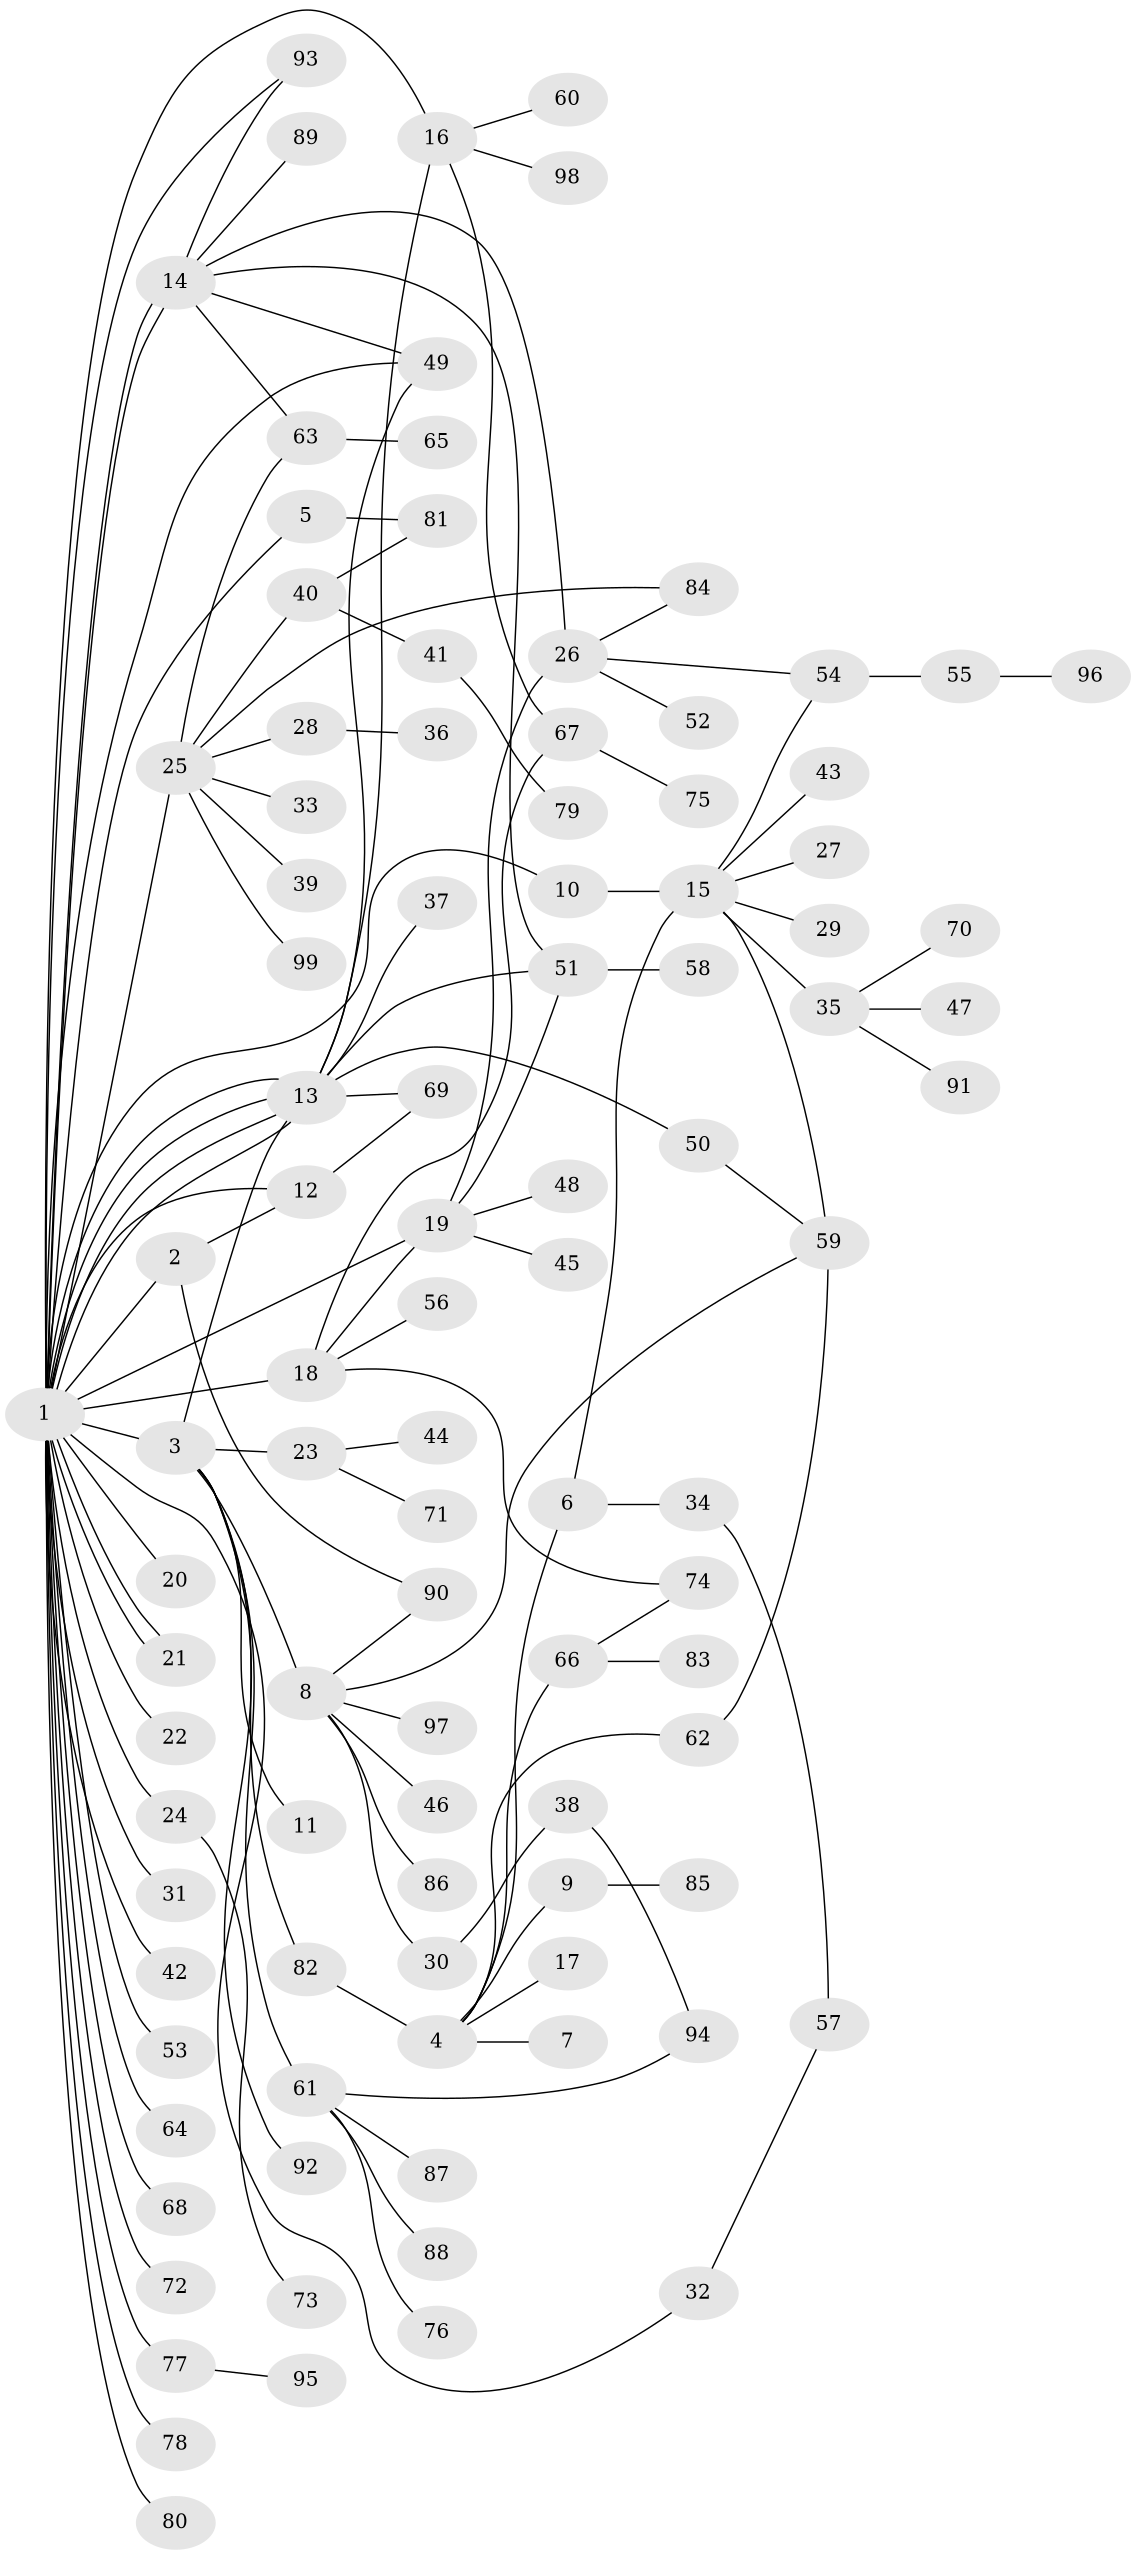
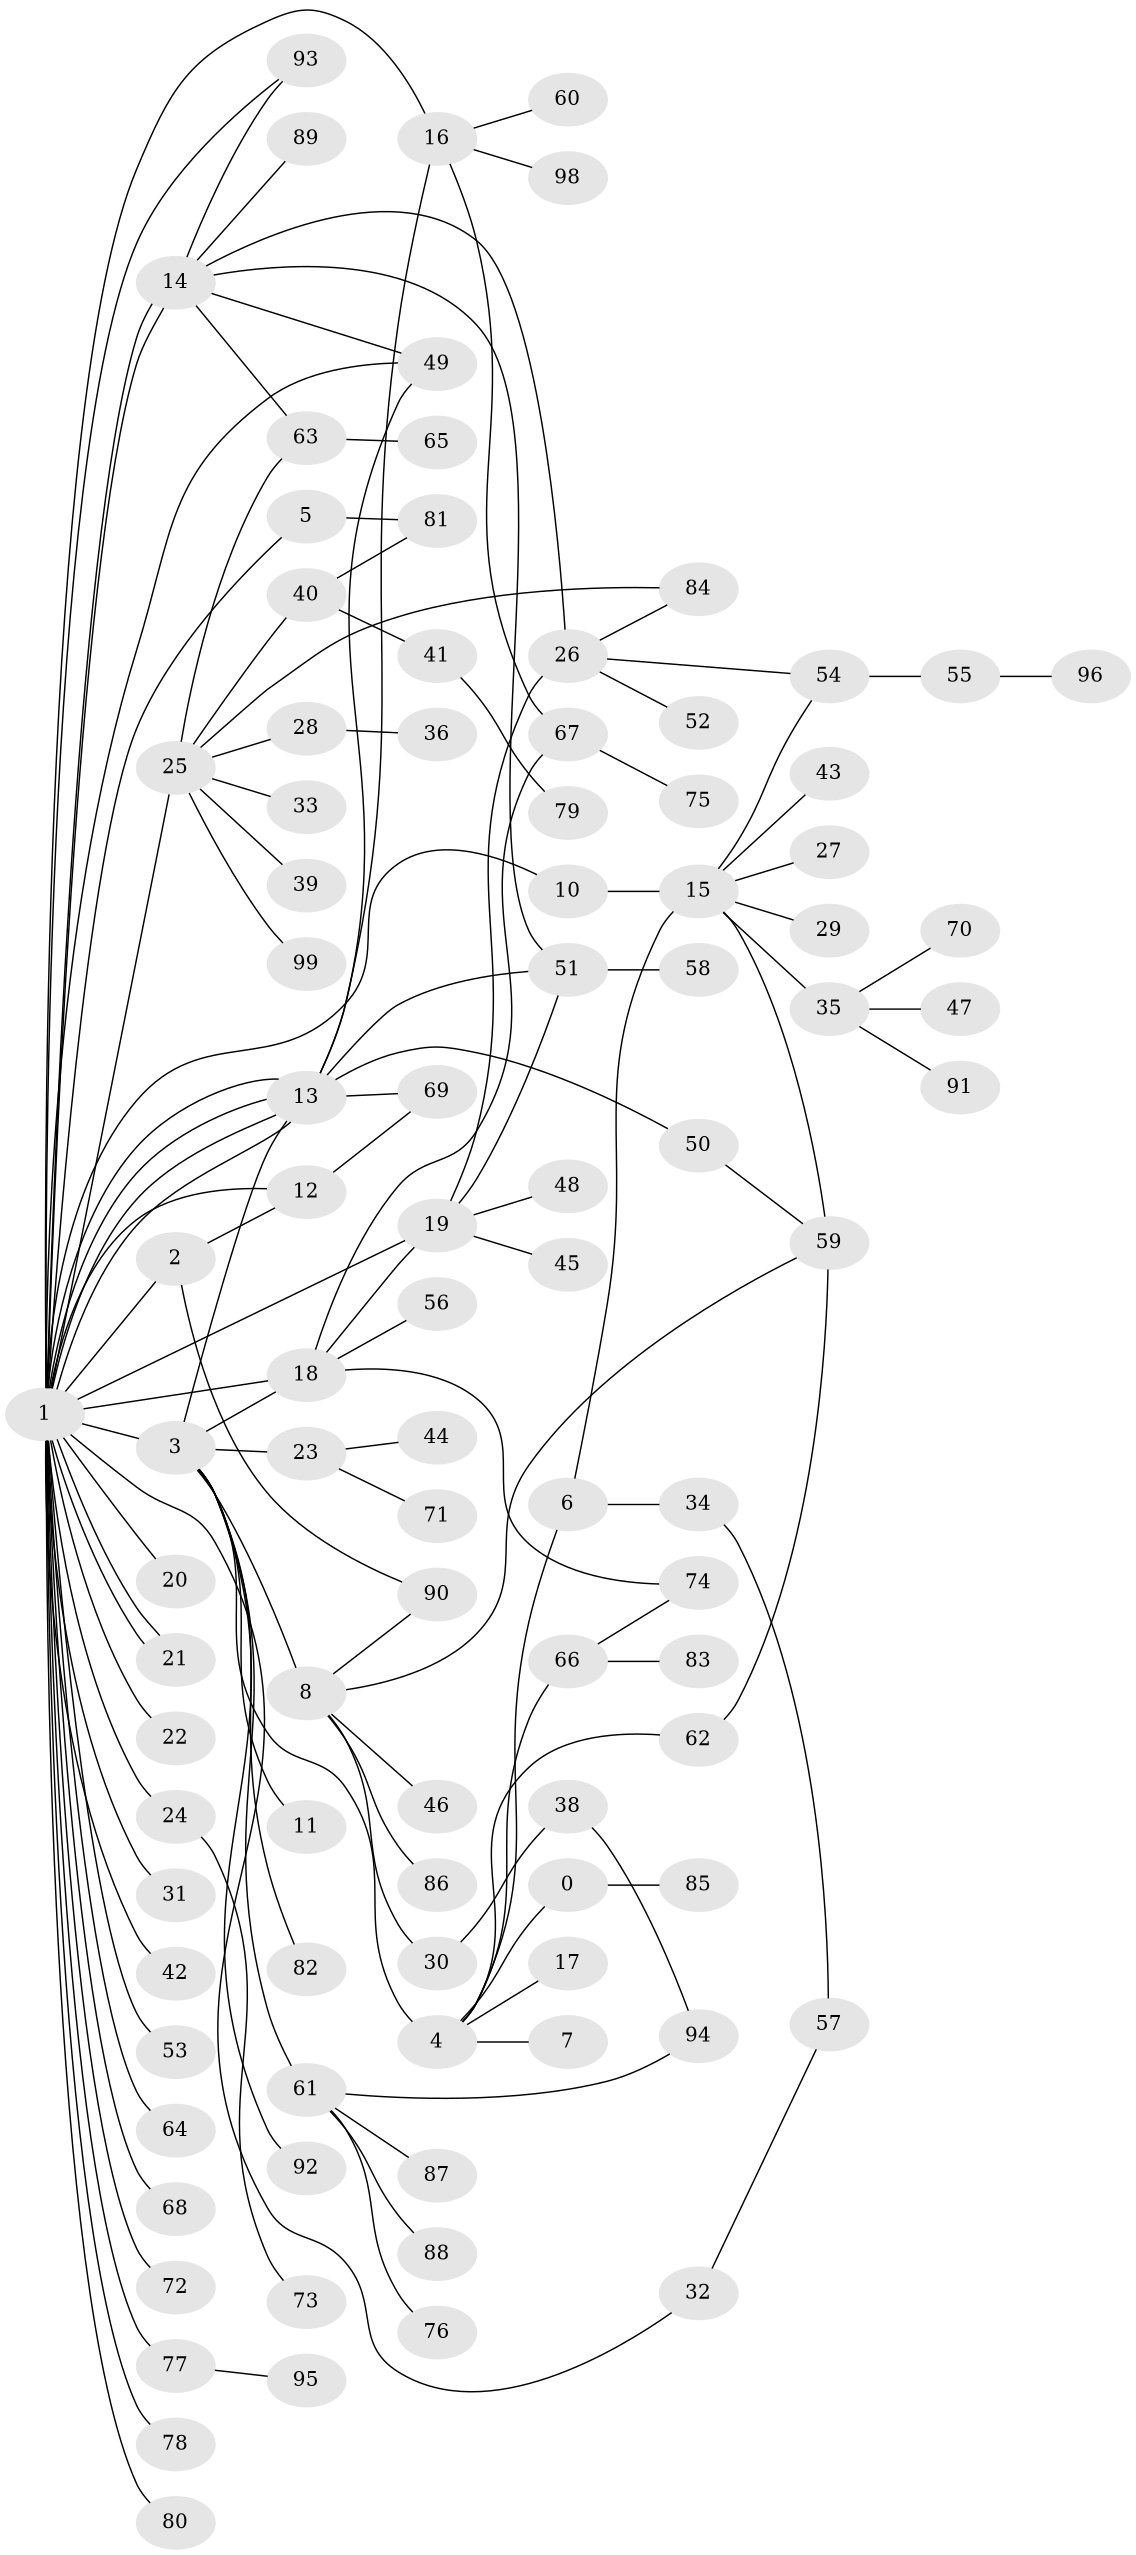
node "37": removed
edge "18" -- "3": added
node "97": removed
node "9": label "9" -> "0"
edge "82" -- "4": now "3" -- "4"
